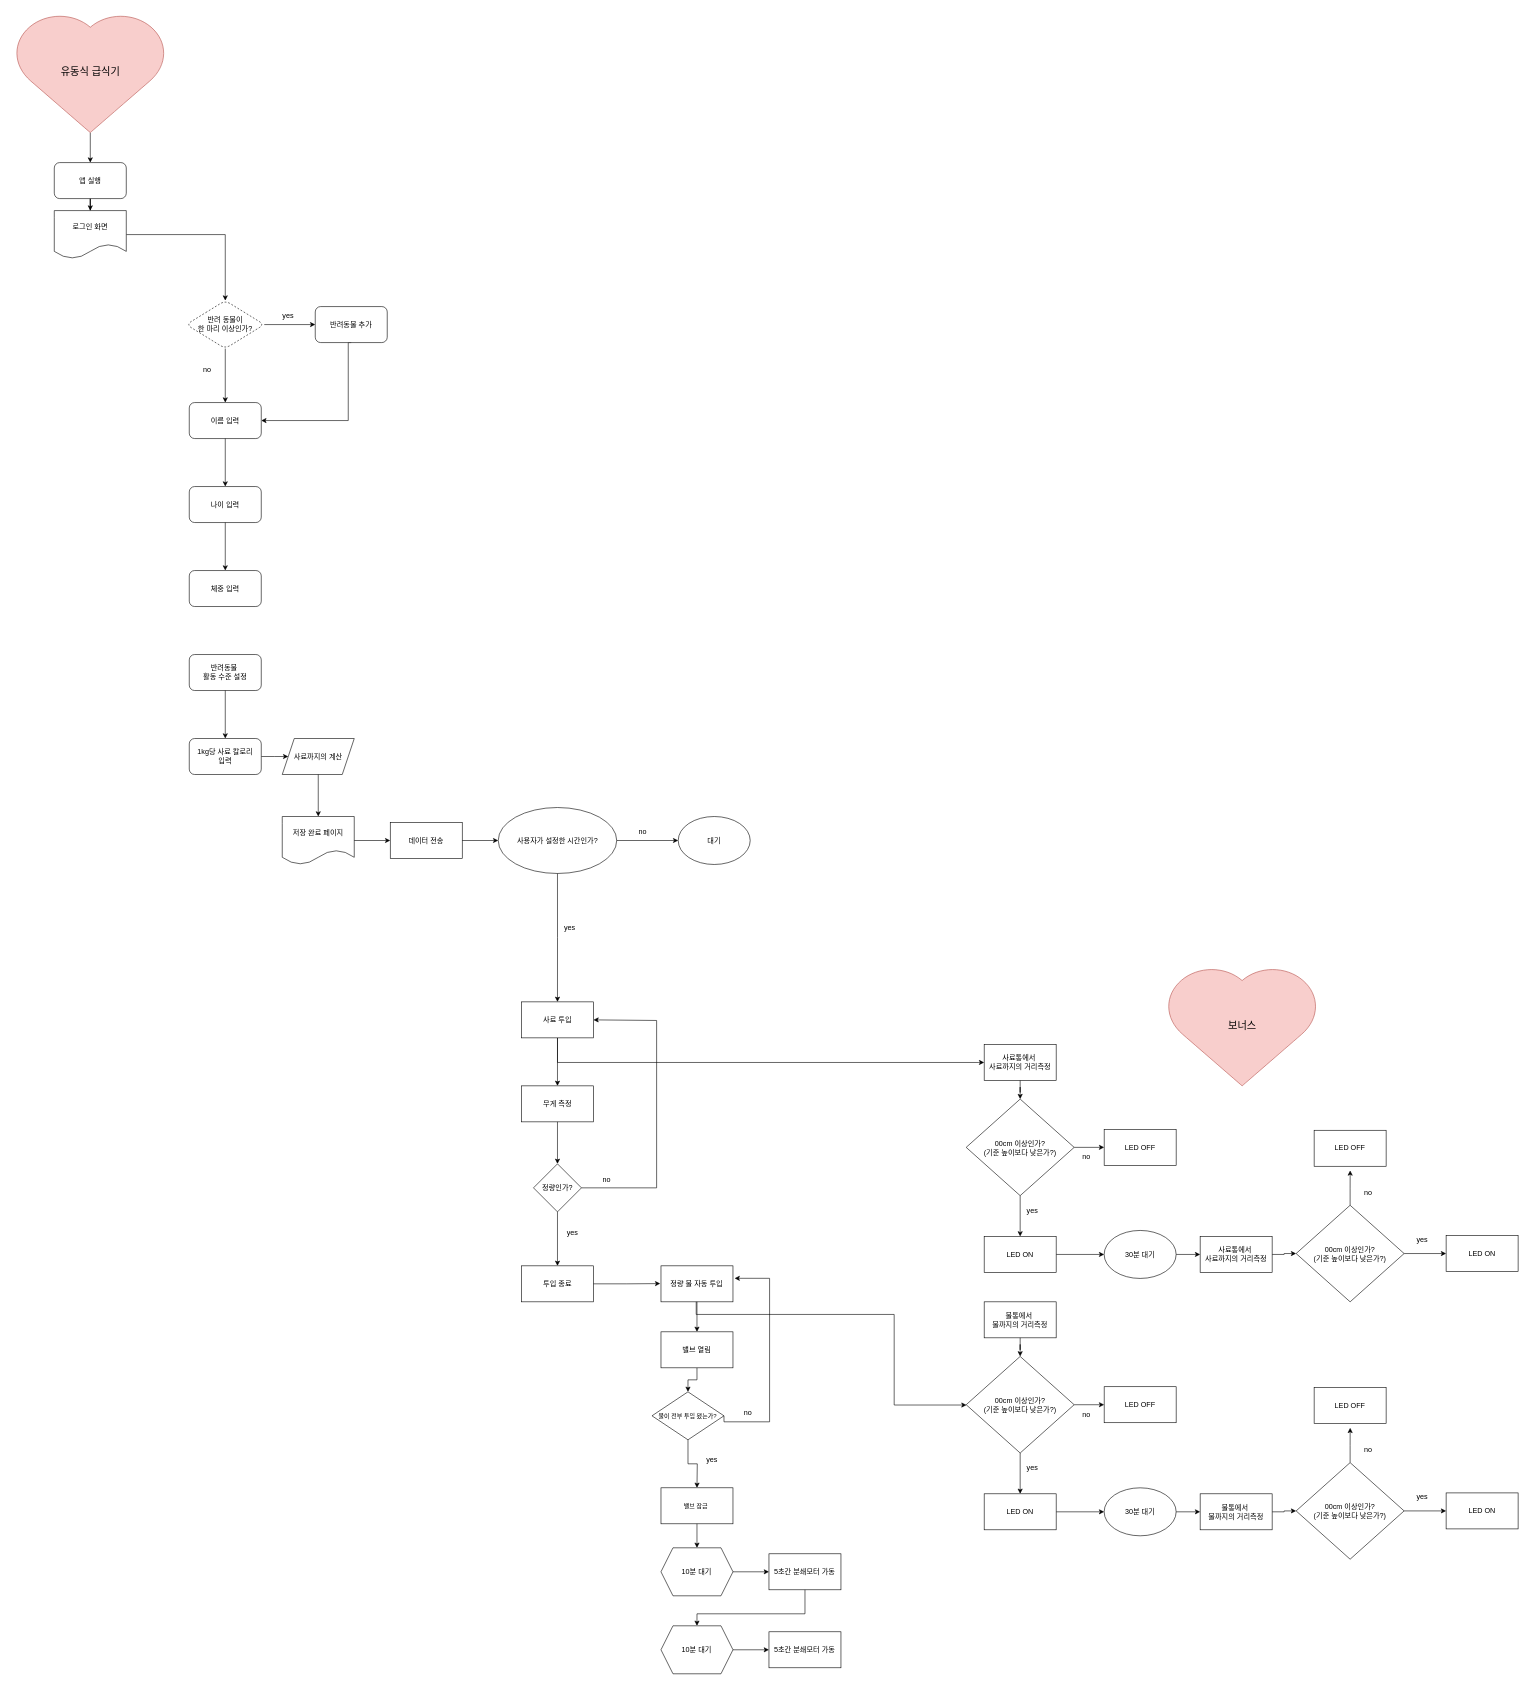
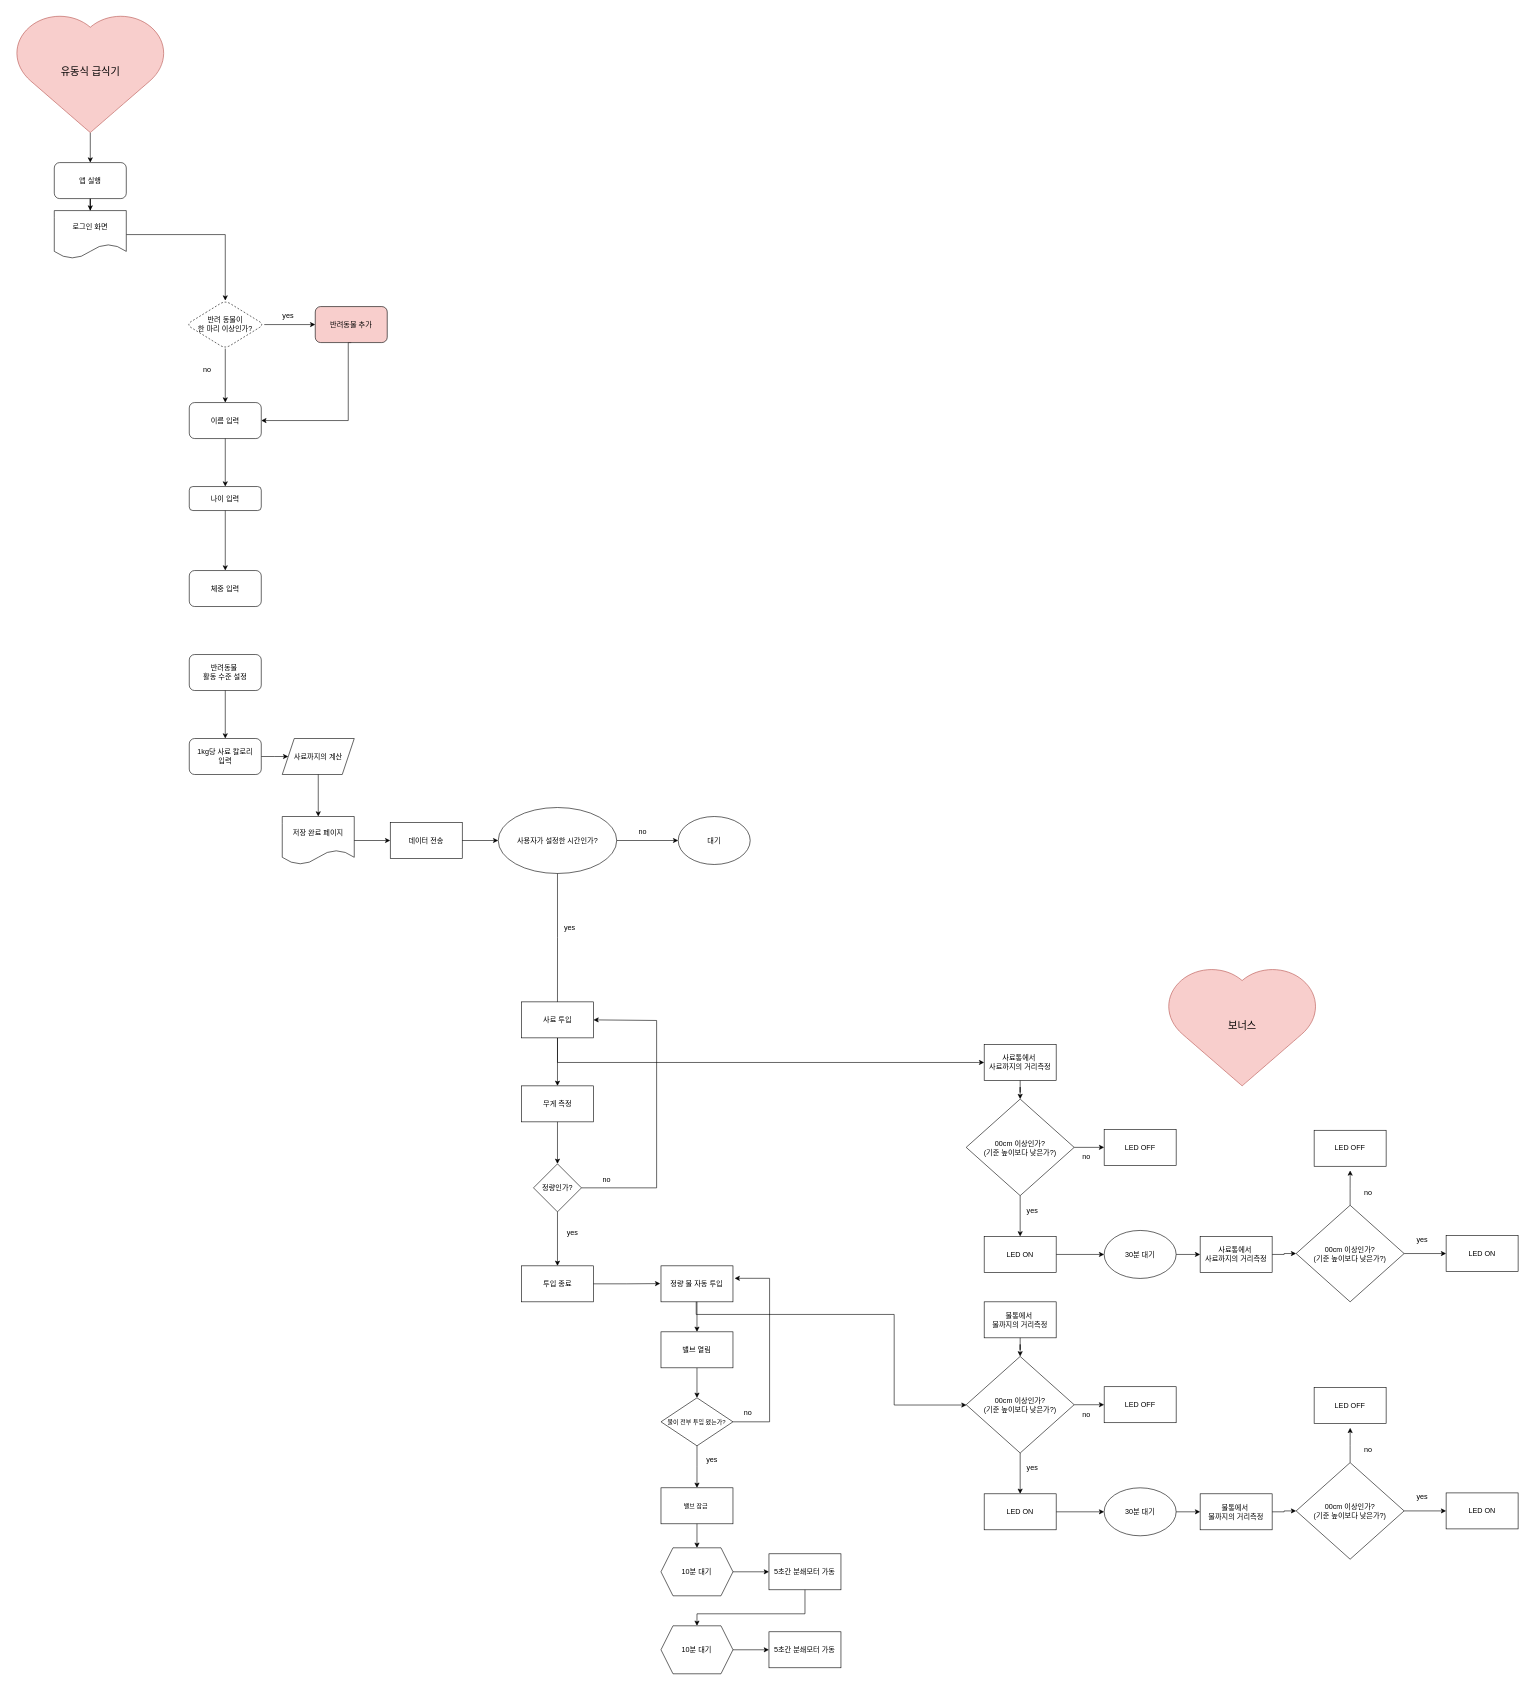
node "반려동물 추가": fillcolor #ffffff -> #f8cecc
node "나이 입력": size 72x36 -> 72x24
edge "사용자가 설정한 시간인가?" -> "사료 투입": arrowhead classic -> none
node "물이 전부 투입 됐는가?": moved (688, 1416) -> (697, 1422)
